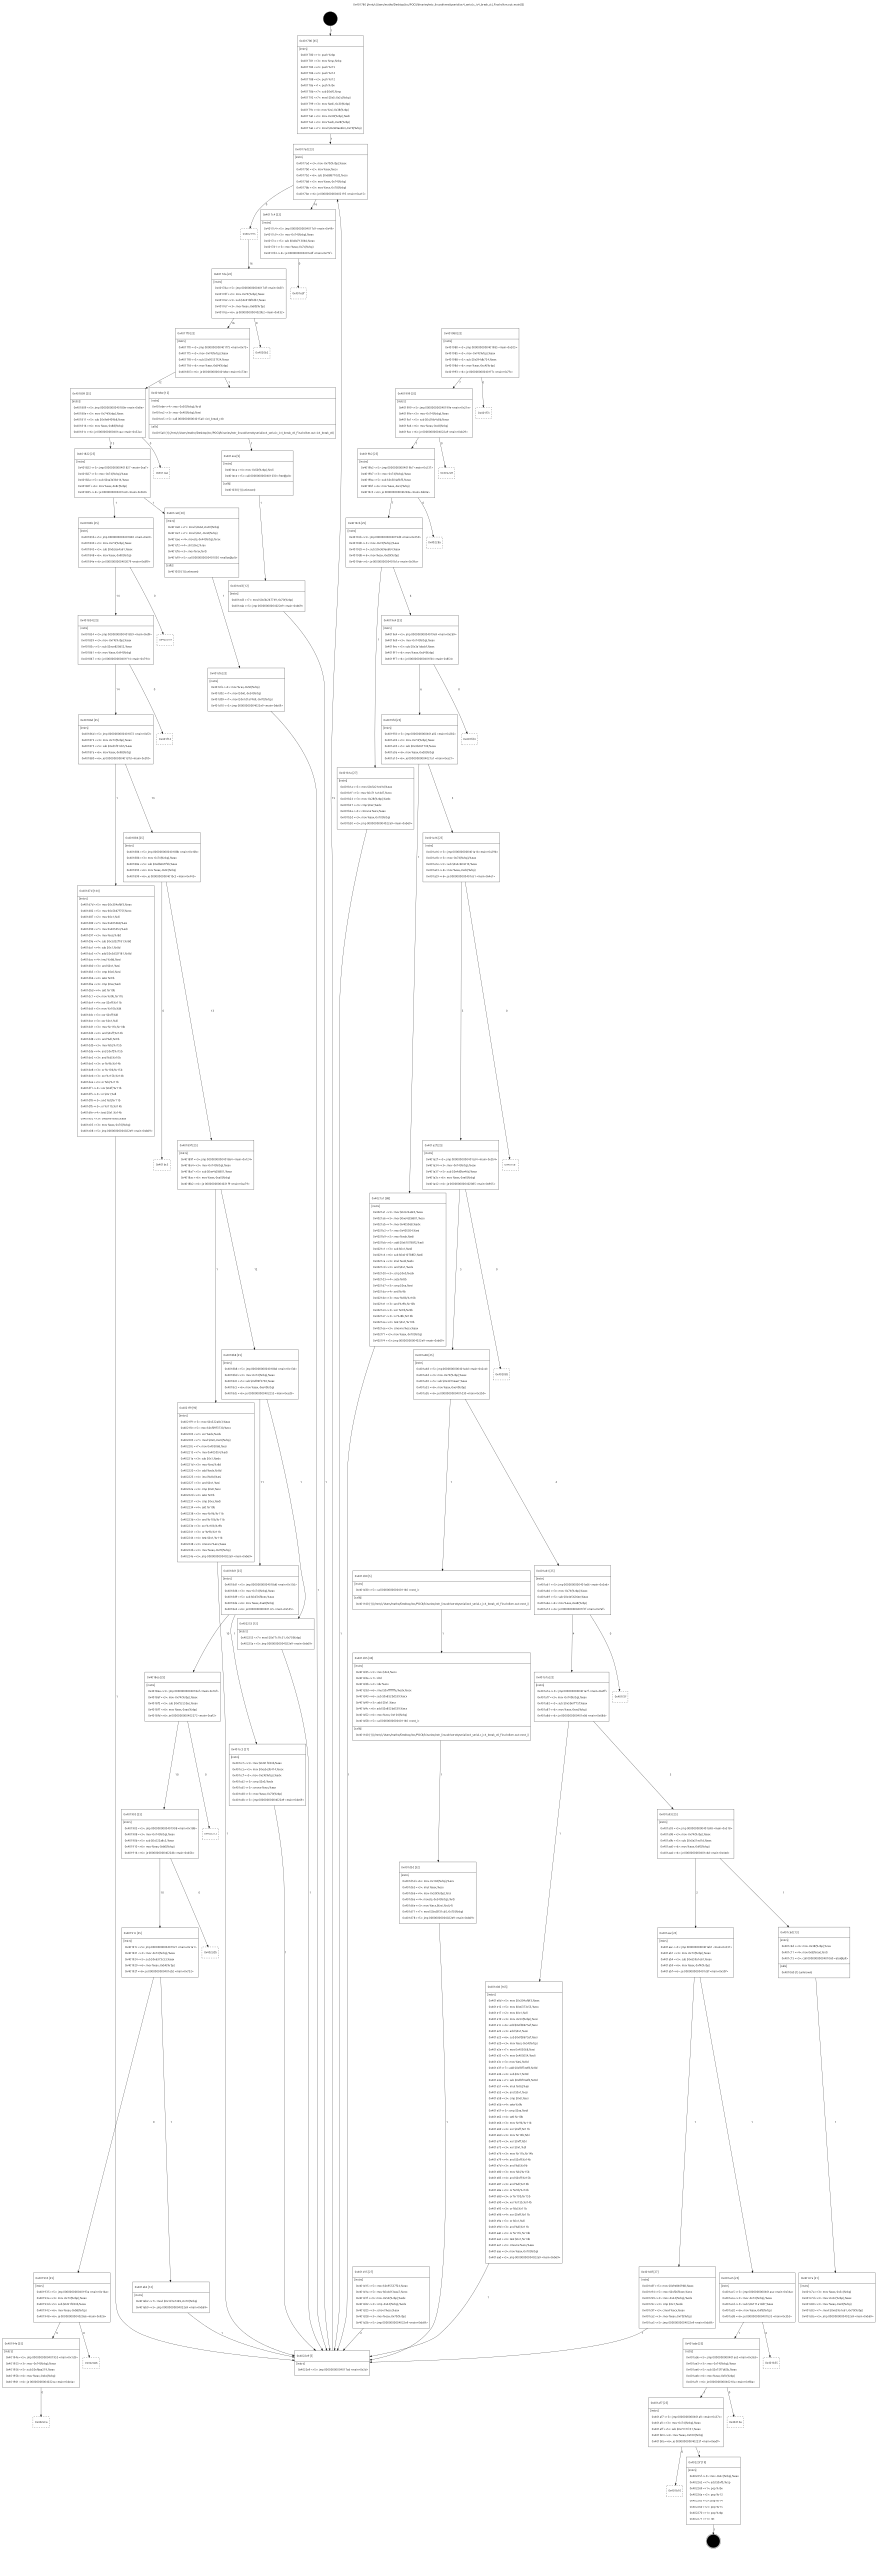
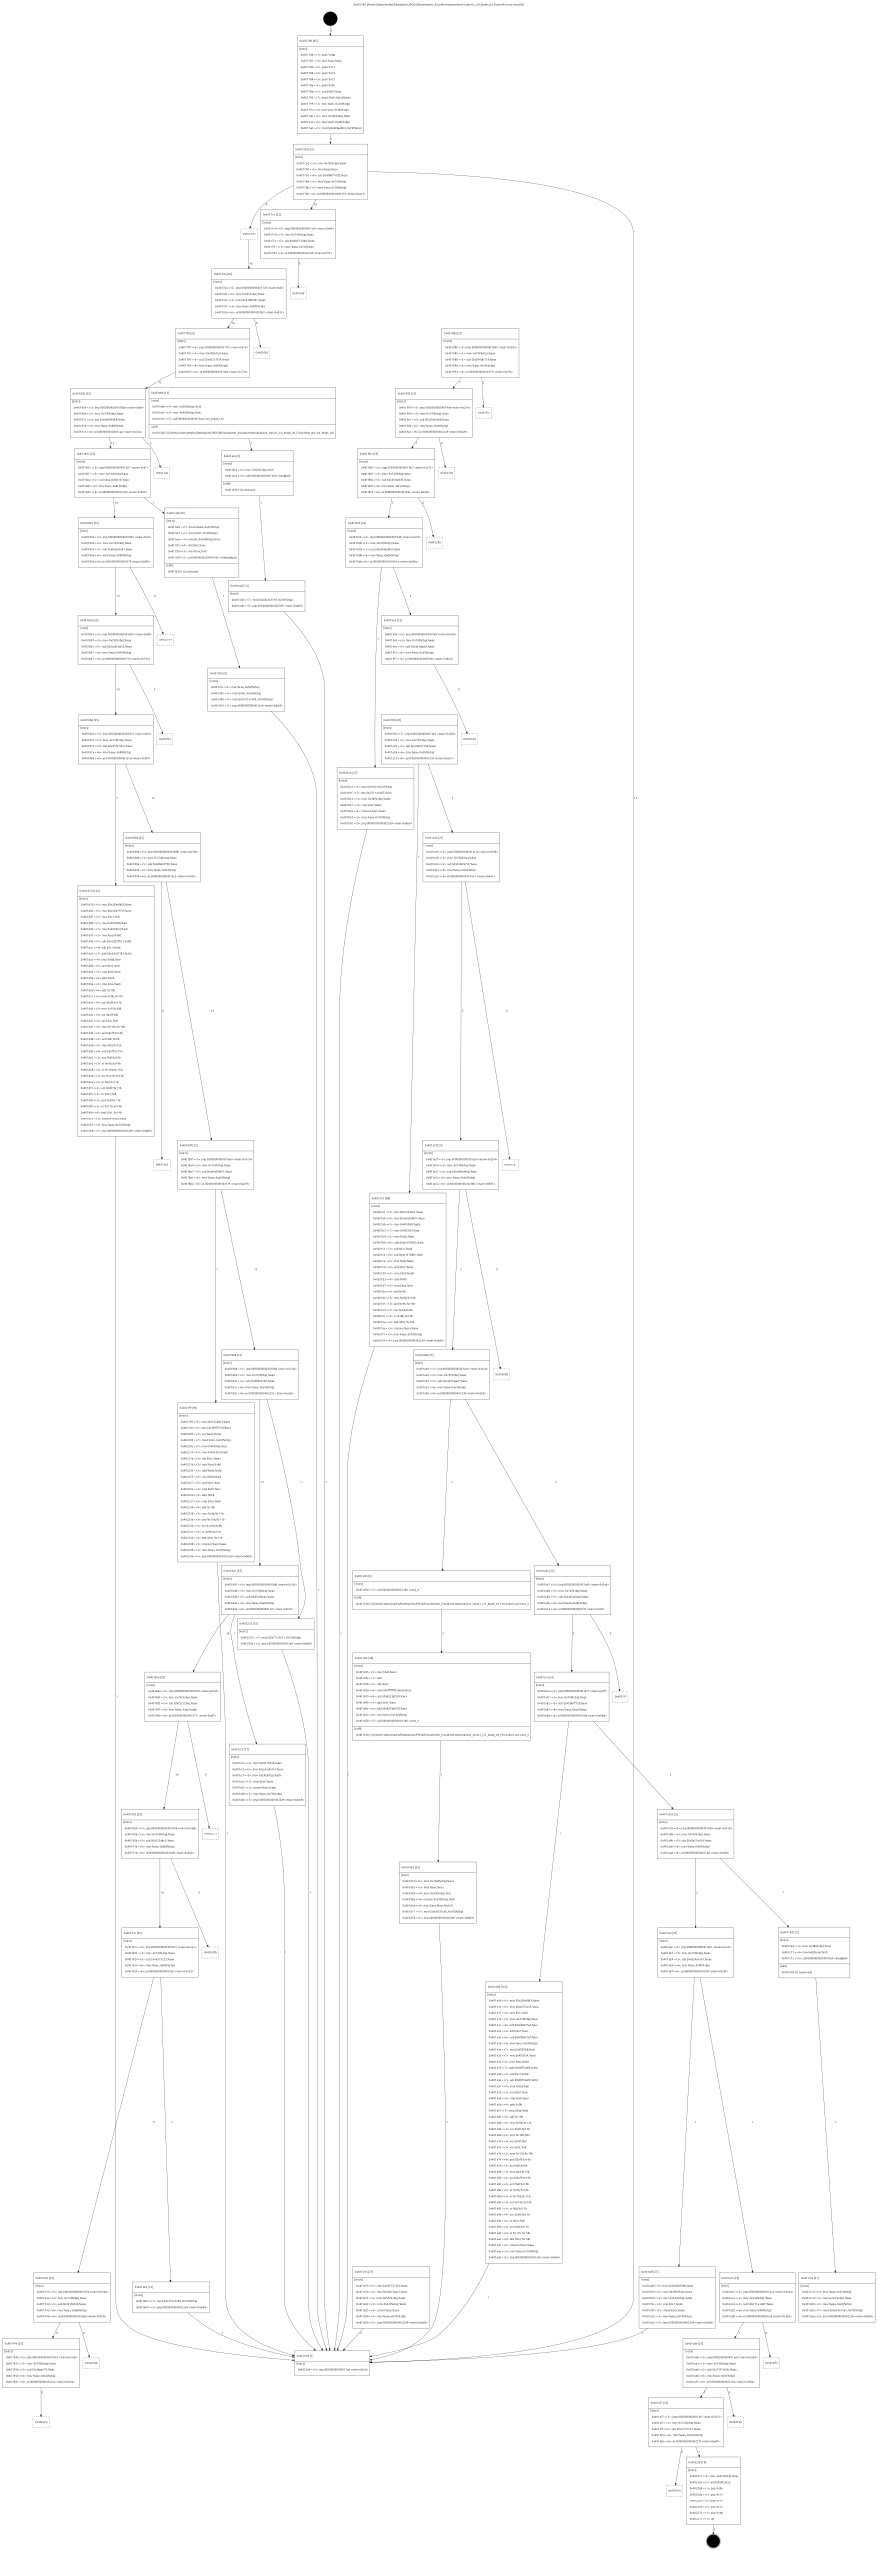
edge "0x4017f0 [25]" -> "0x401ebe [12]": removed, label "1"
edge "0x401822 [25]" -> "0x40183b [25]": label " 1" -> " 14"
edge "0x4019e4 [25]" -> "0x4019fd [25]": removed, label "6"
edge "0x4022e9 [5]" -> "0x4017ad [23]": reversed
